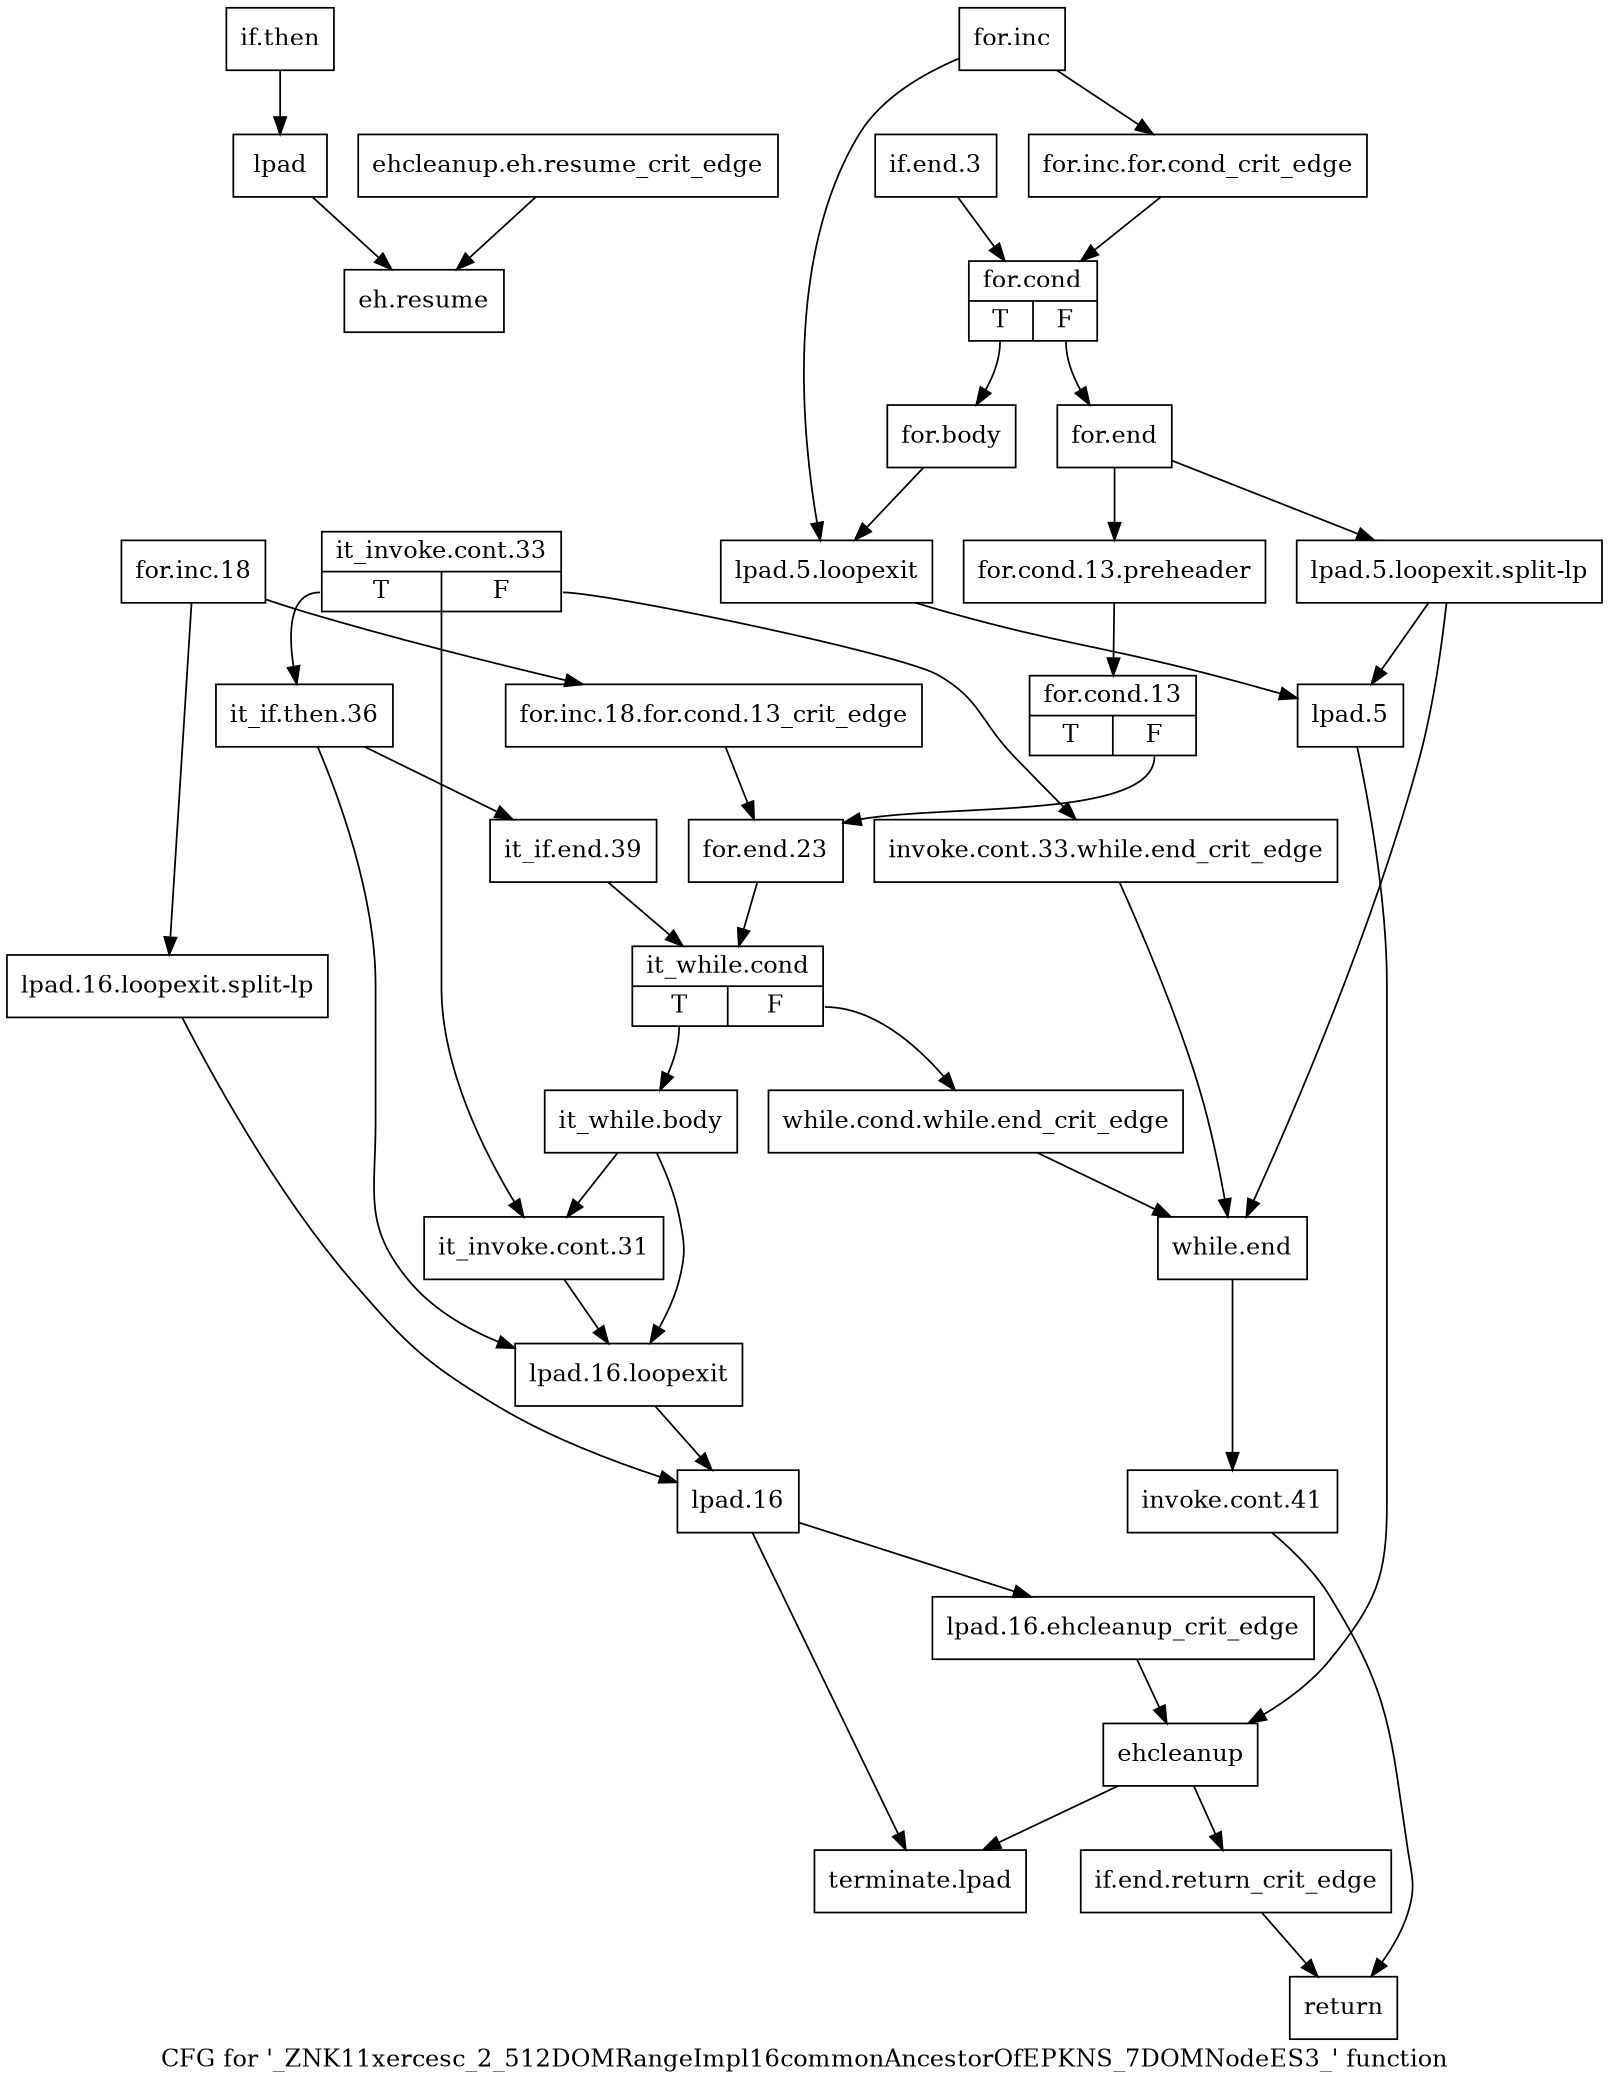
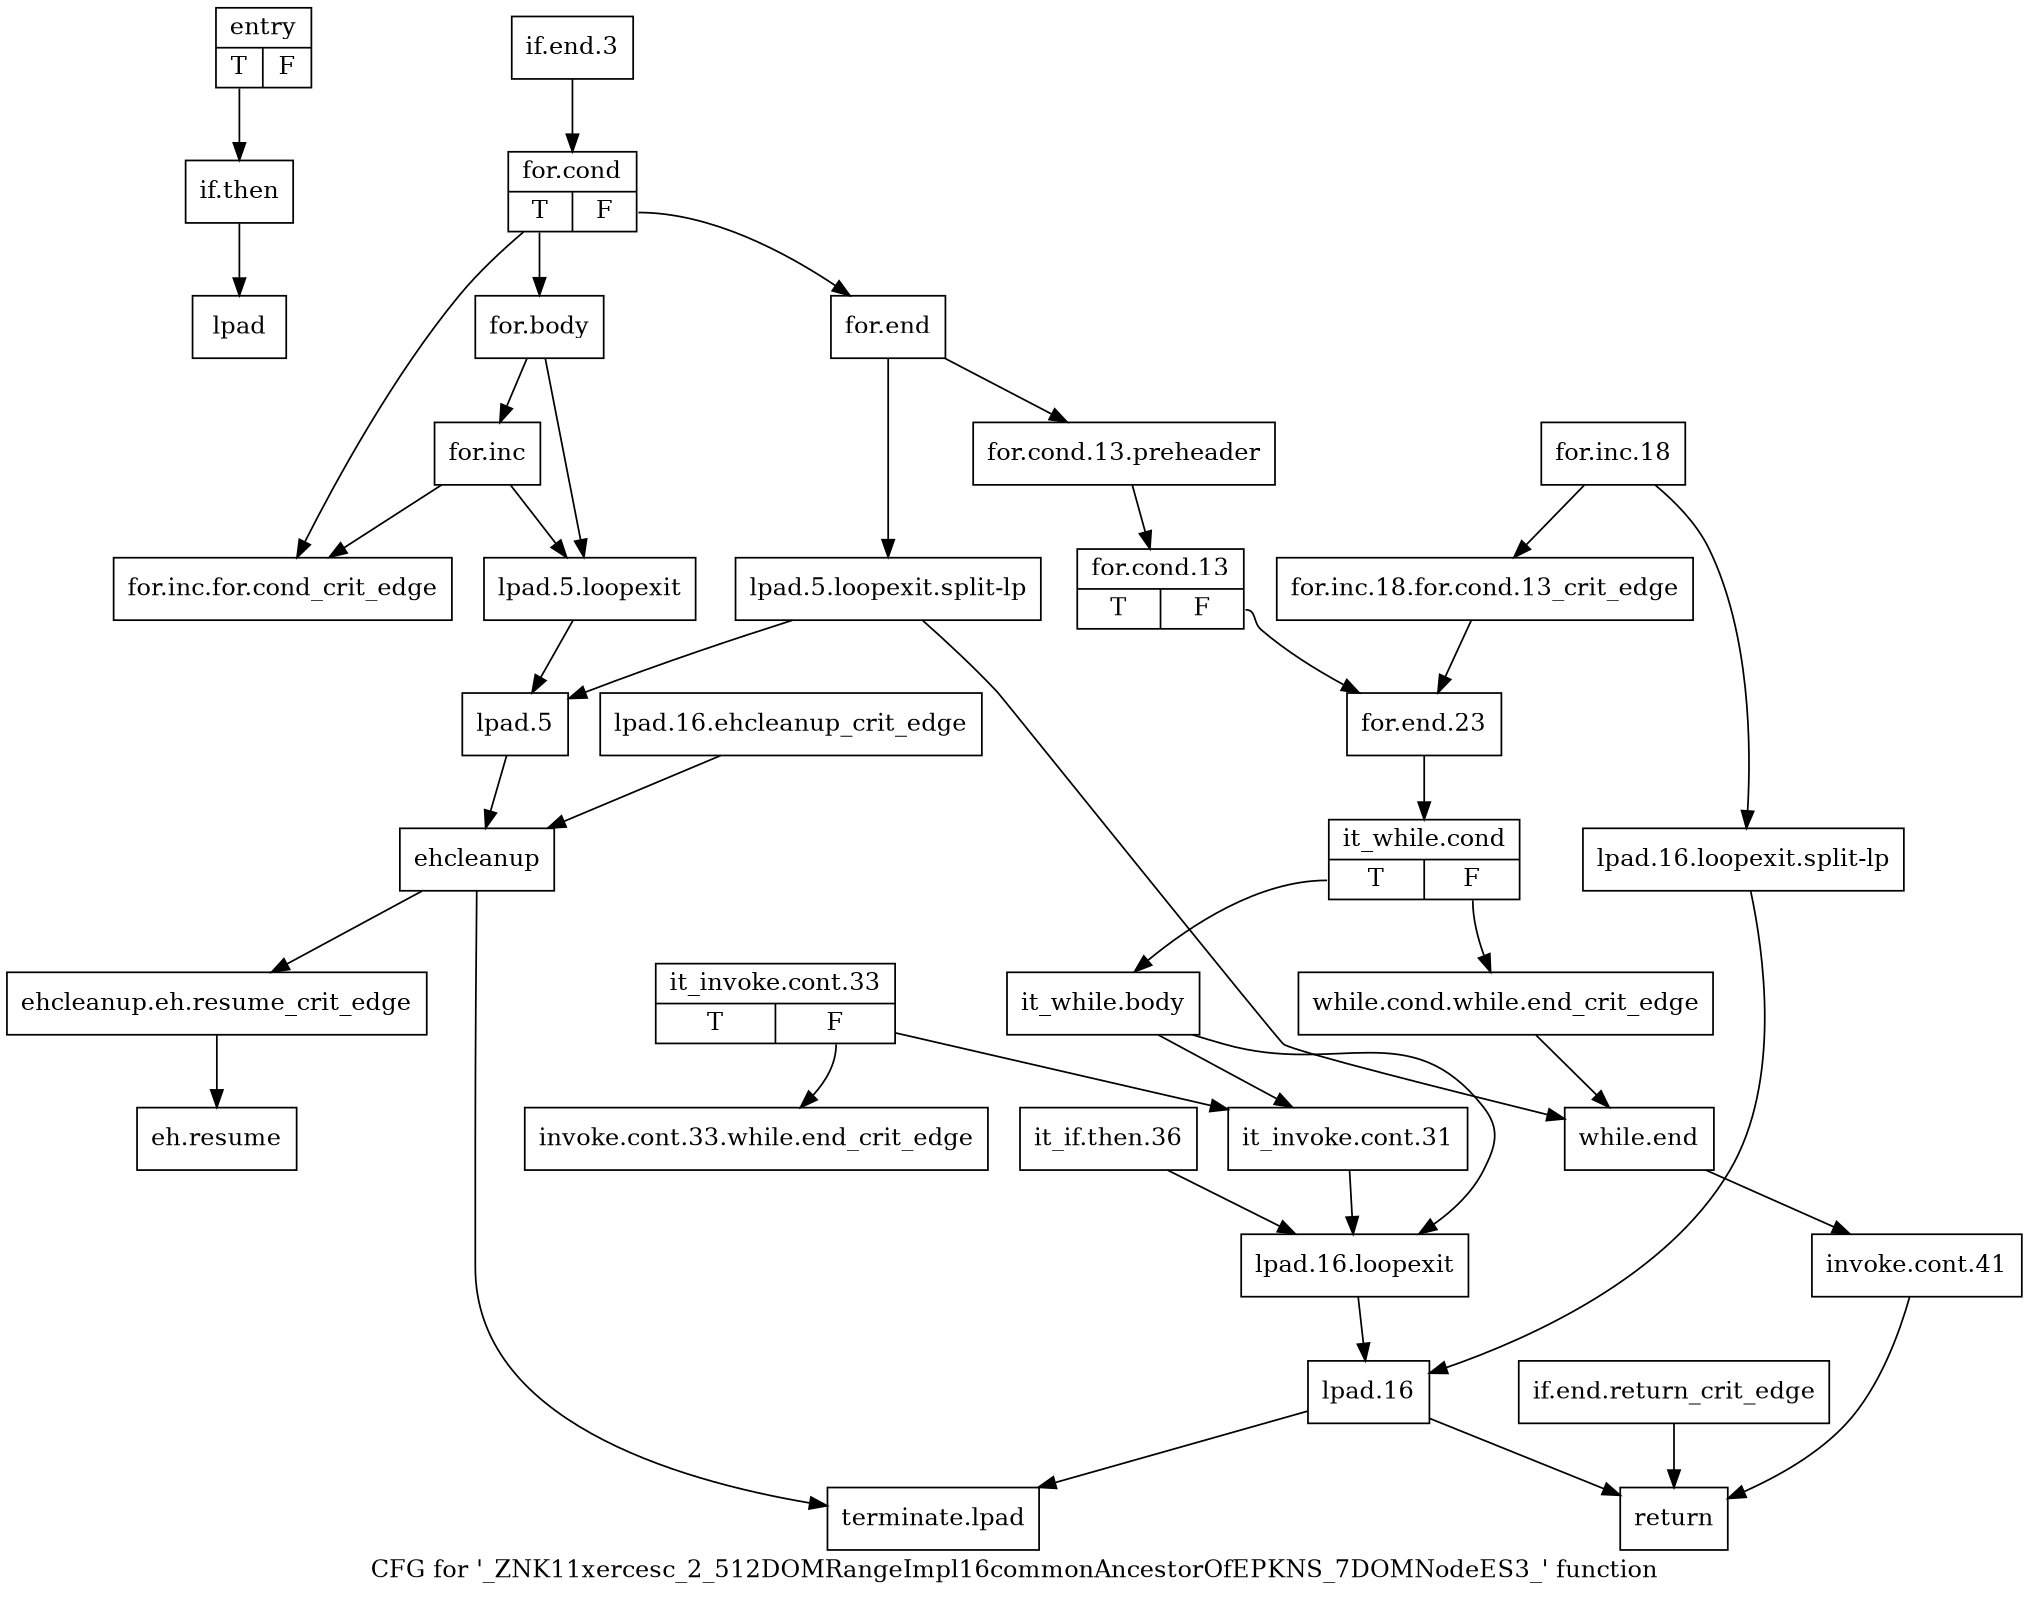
node "entry": added
edge "for.inc.for.cond_crit_edge" -> "for.cond": reversed
edge "lpad" -> "eh.resume": removed
edge "for.body" -> "for.inc": added
edge "it_invoke.cont.33" -> "it_if.then.36": removed
node "it_if.end.39": removed
edge "invoke.cont.33.while.end_crit_edge" -> "while.end": removed
edge "lpad.16" -> "lpad.16.ehcleanup_crit_edge": now "lpad.16" -> "return"
edge "ehcleanup" -> "if.end.return_crit_edge": now "ehcleanup" -> "ehcleanup.eh.resume_crit_edge"
